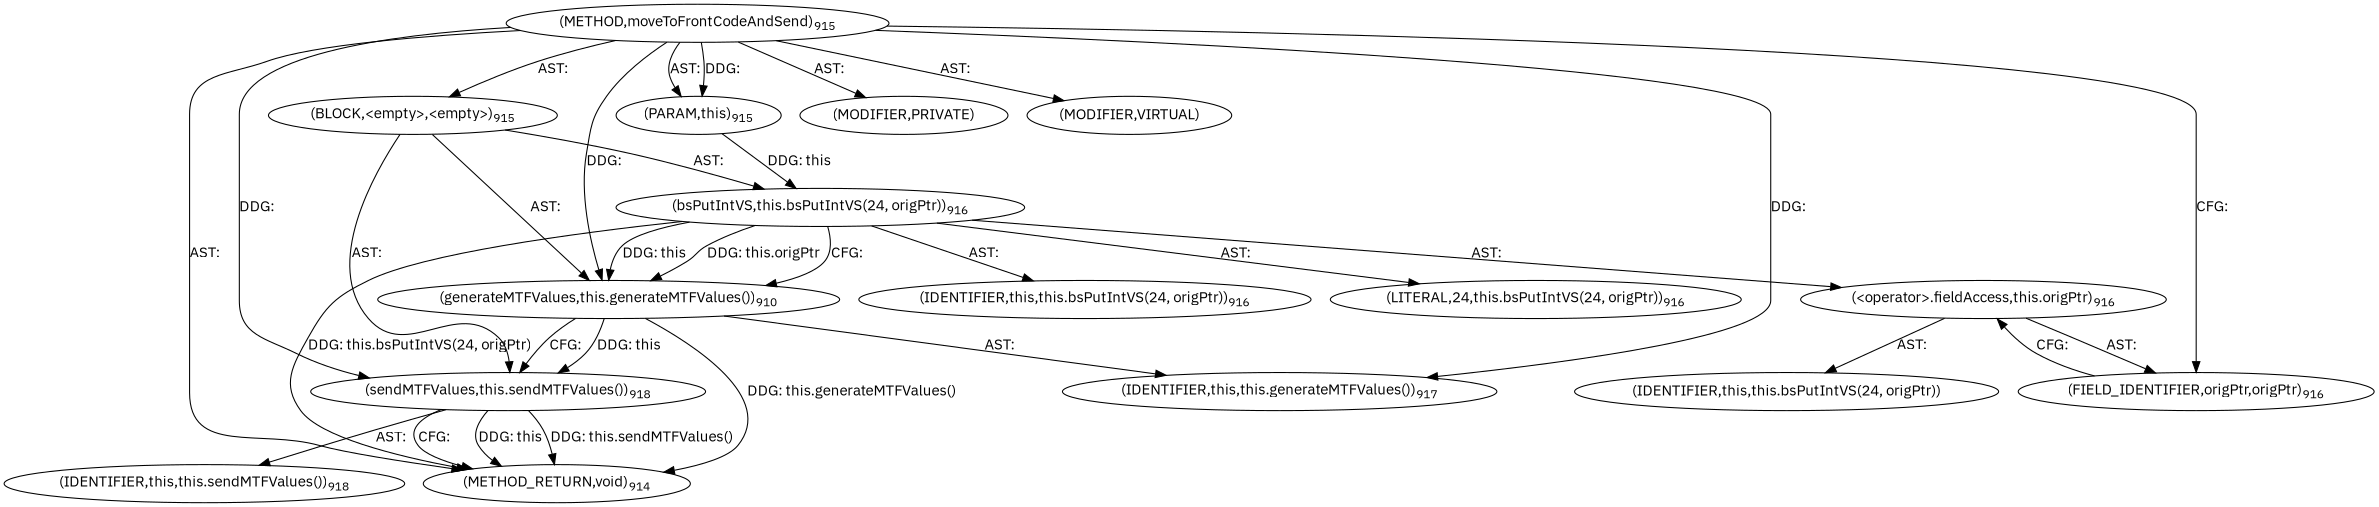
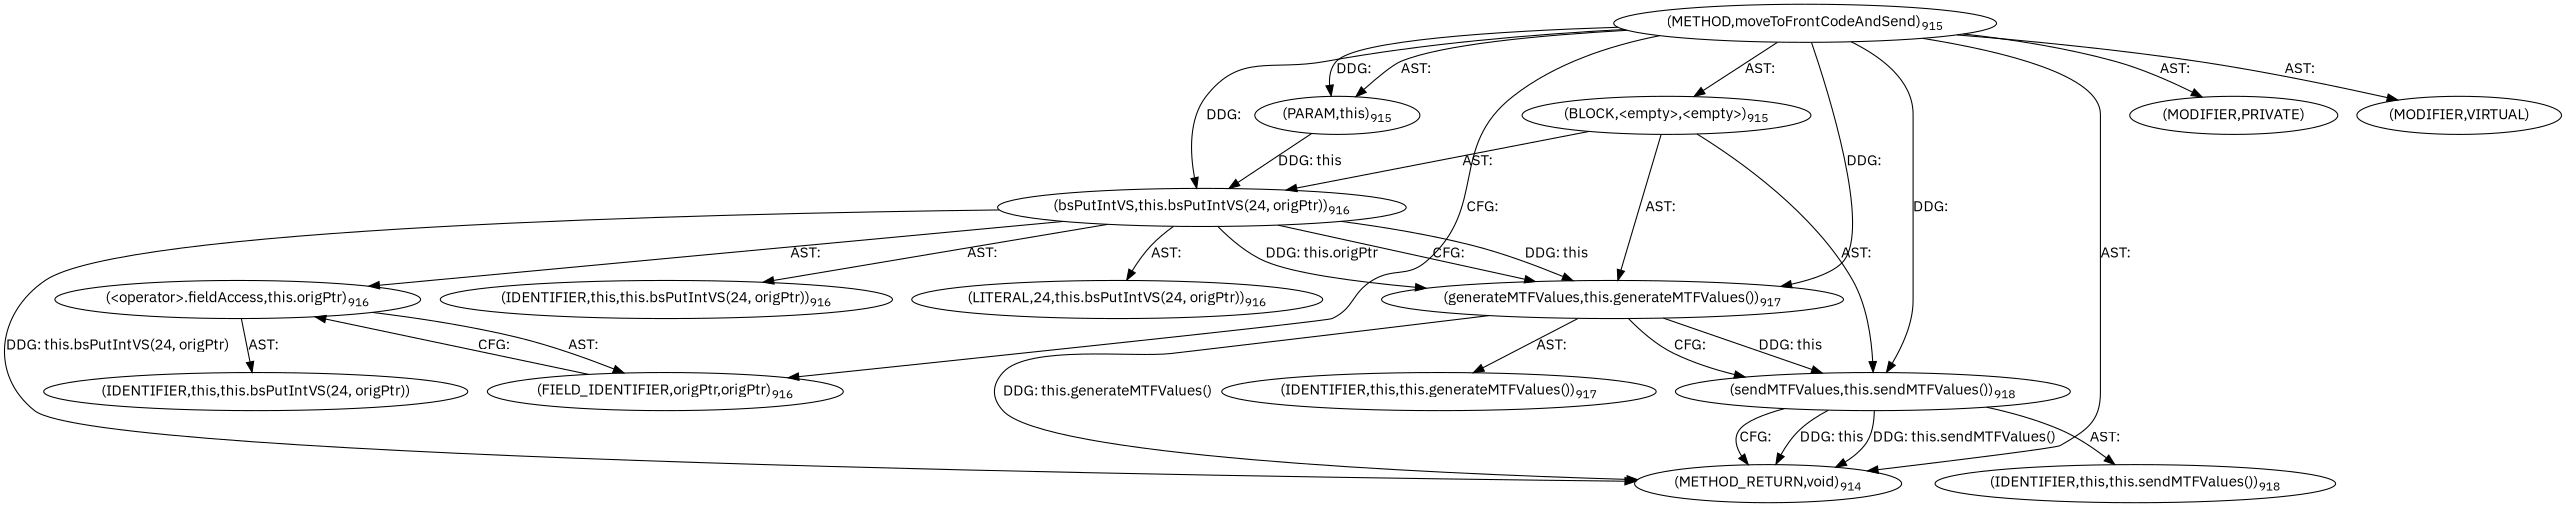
edge "(METHOD,moveToFrontCodeAndSend)" -> "(IDENTIFIER,this,this.generateMTFValues())": now "(METHOD,moveToFrontCodeAndSend)" -> "(bsPutIntVS,this.bsPutIntVS(24, origPtr))"
node "(generateMTFValues,this.generateMTFValues())": text "910" -> "917"
